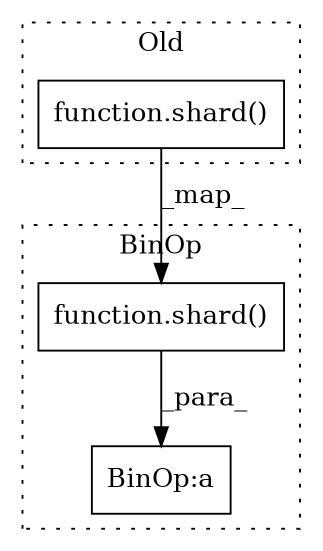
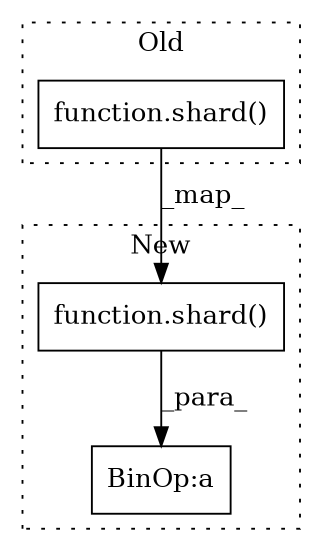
cluster "BinOp": label "BinOp" -> "New"
